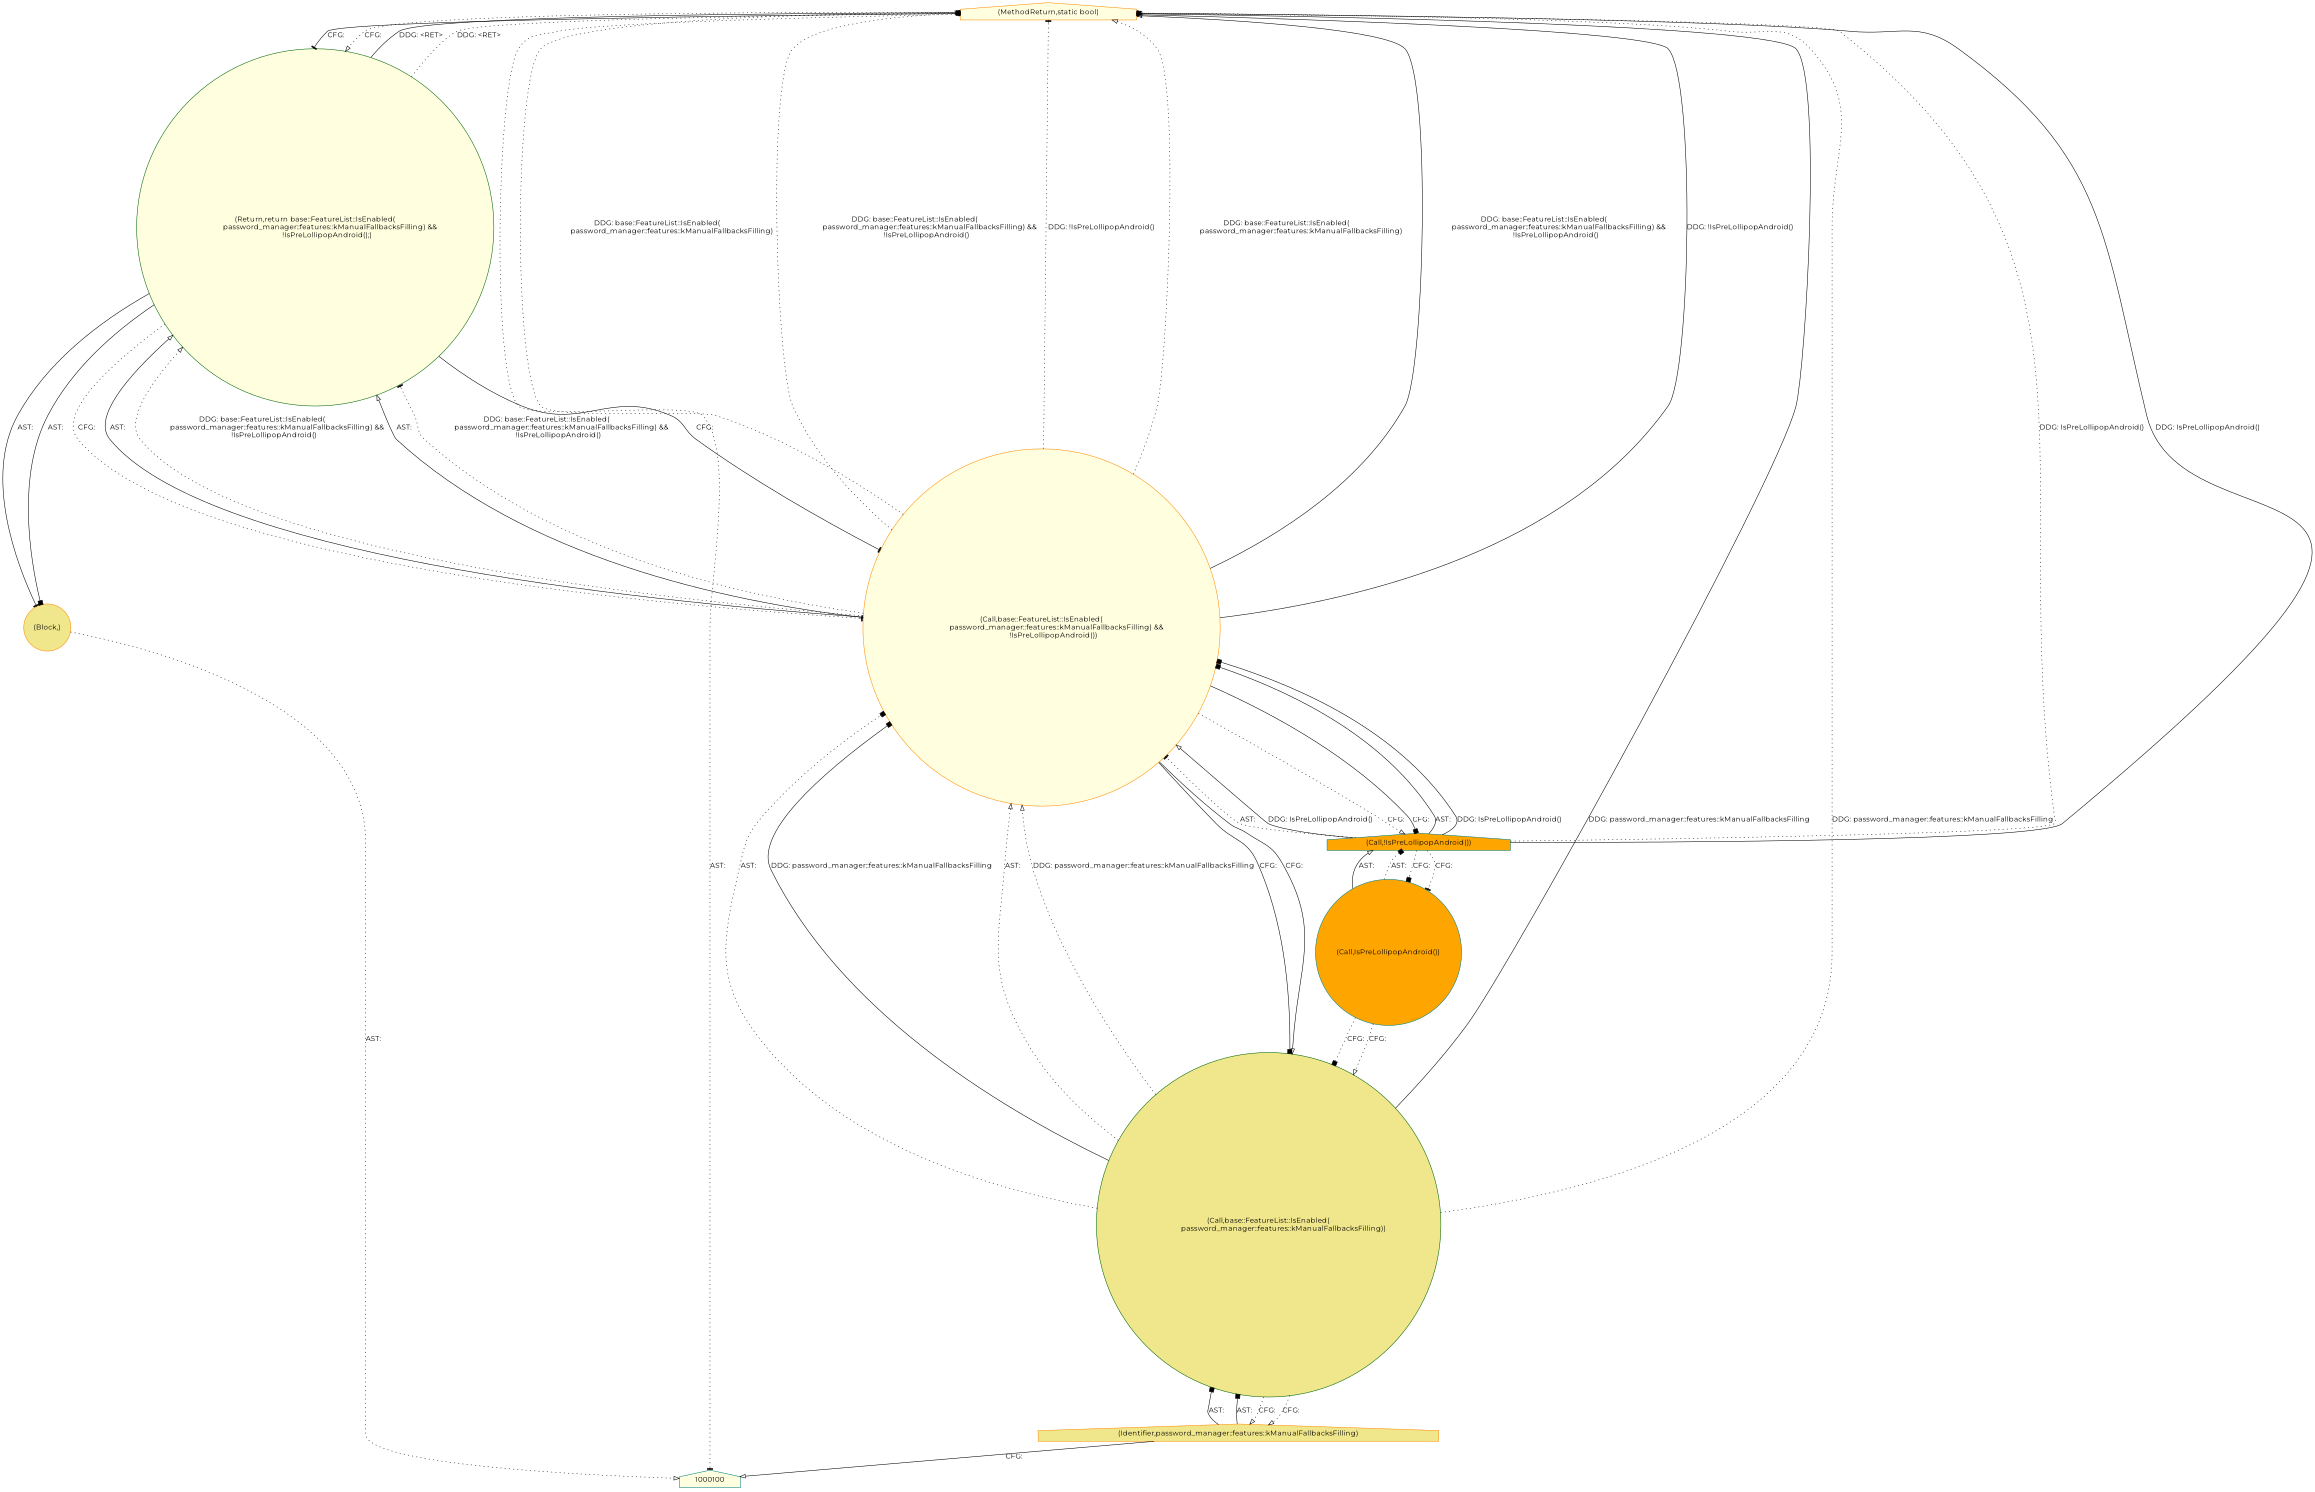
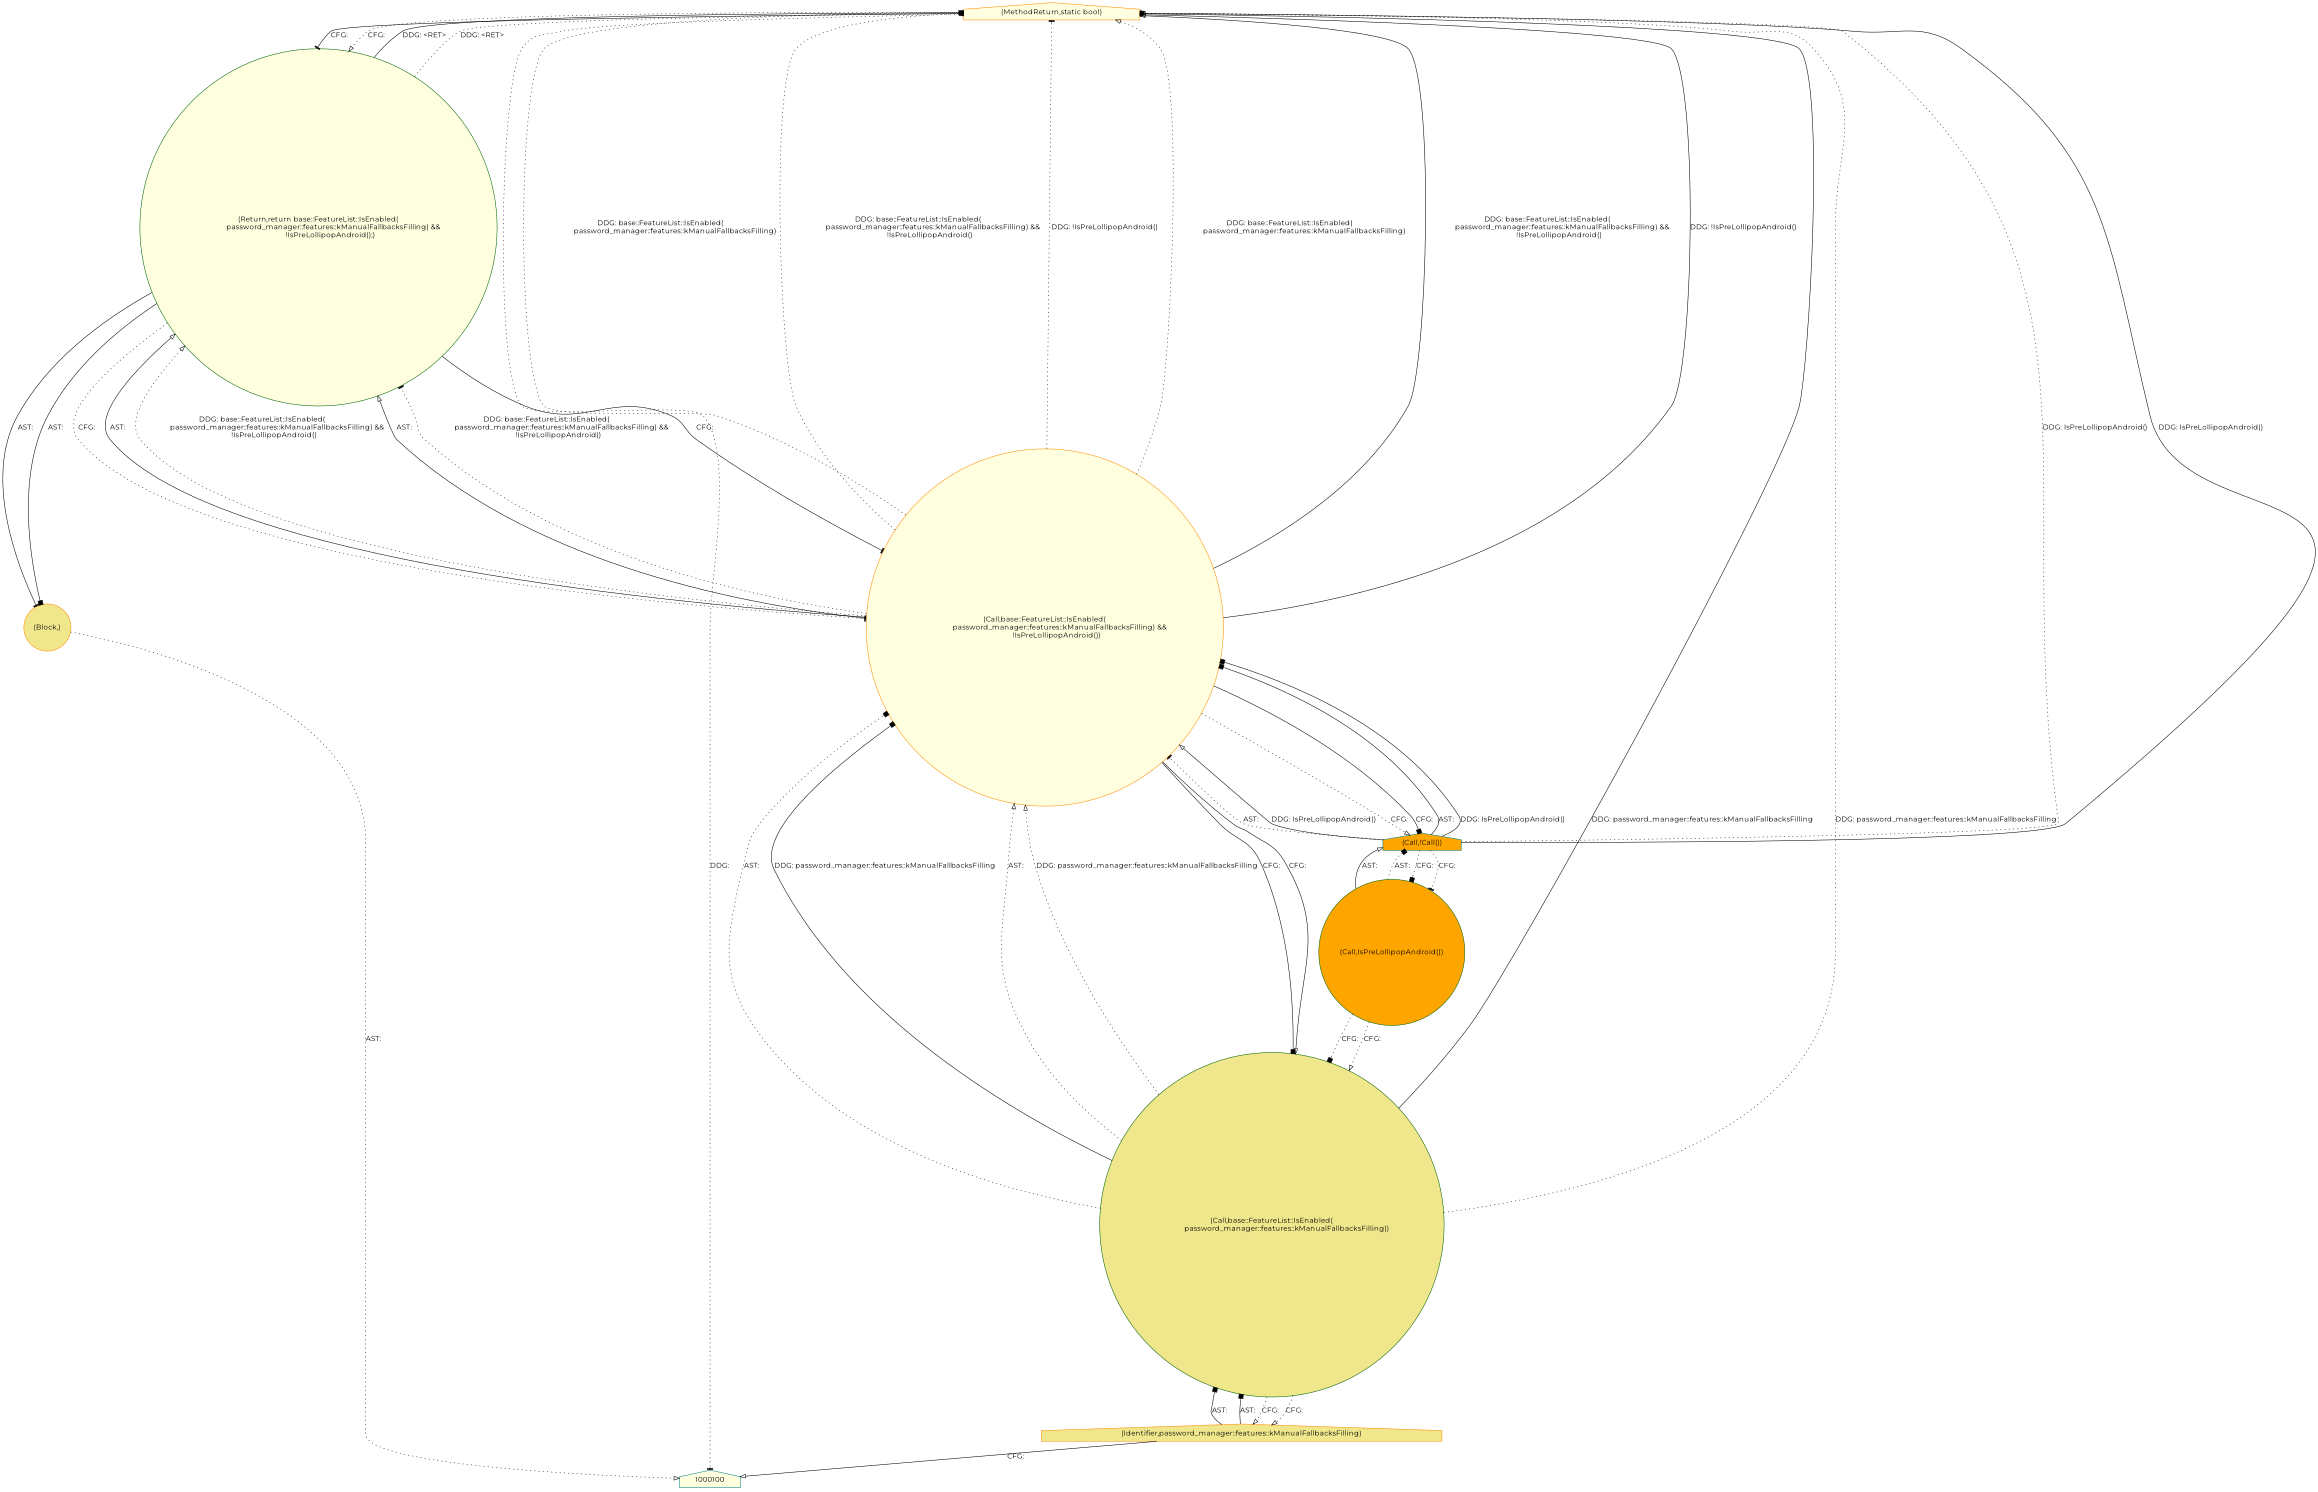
node "(Call,!IsPreLollipopAndroid())": label "(Call,!IsPreLollipopAndroid())" -> "(Call,!Call())"
edge "(MethodReturn,static bool)" -> "1000100": label "AST: " -> "DDG: "
node "(Call,IsPreLollipopAndroid())": color teal -> darkgreen
